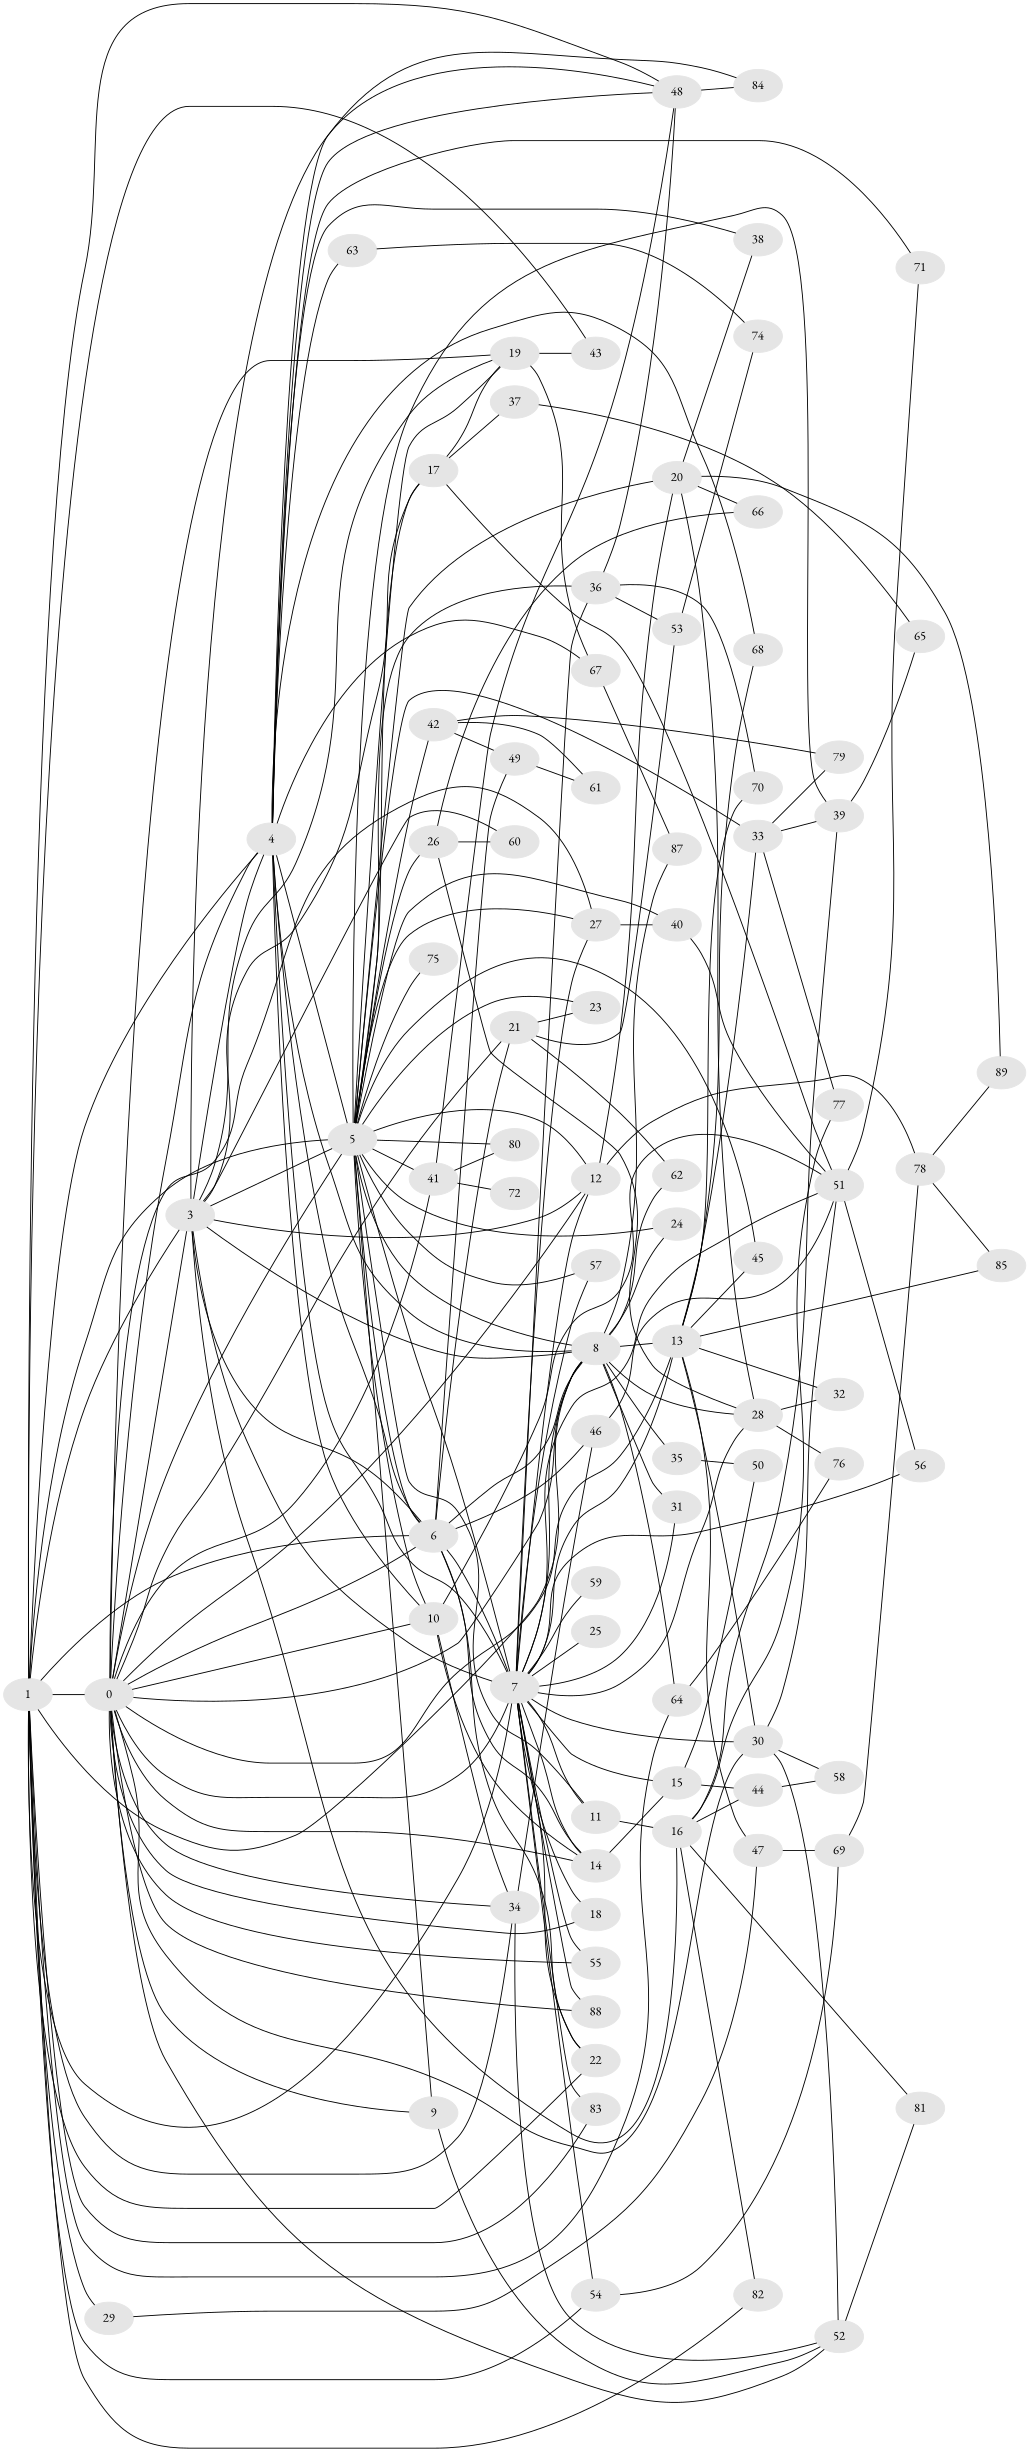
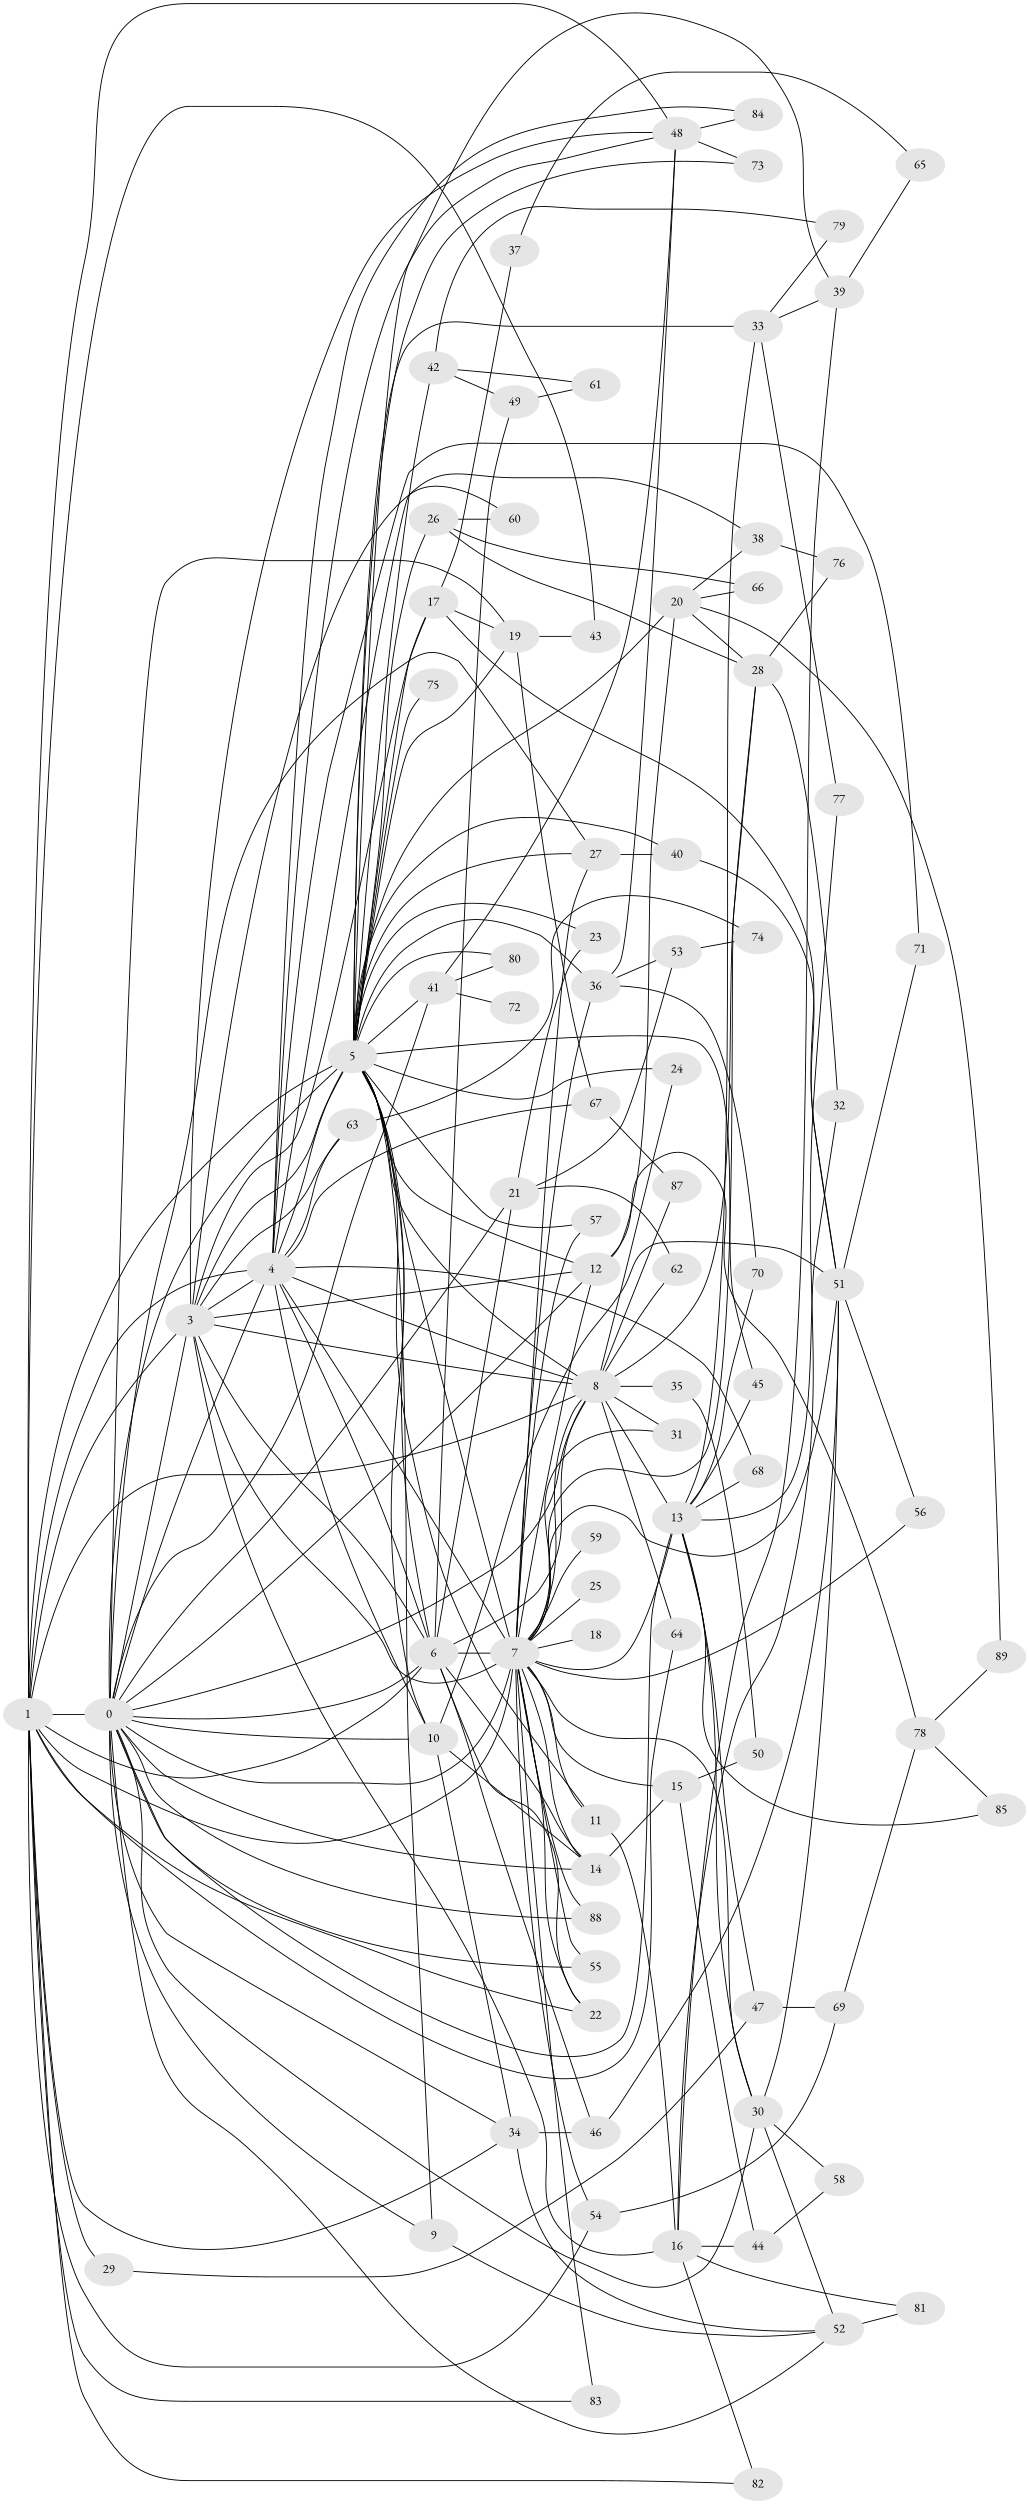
node "73": added
edge "19" -- "3": now "63" -- "3"
edge "76" -- "64": now "76" -- "38"
edge "0" -- "18": removed
